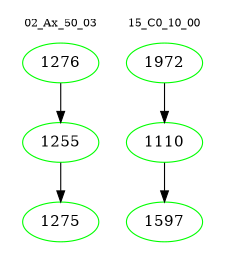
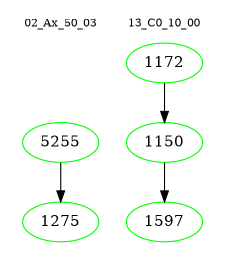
cluster "15_C0_10_00": label "15_C0_10_00" -> "13_C0_10_00"
node "1276": removed
node "1972": label "1972" -> "1172"
node "1255": label "1255" -> "5255"
node "1110": label "1110" -> "1150"
